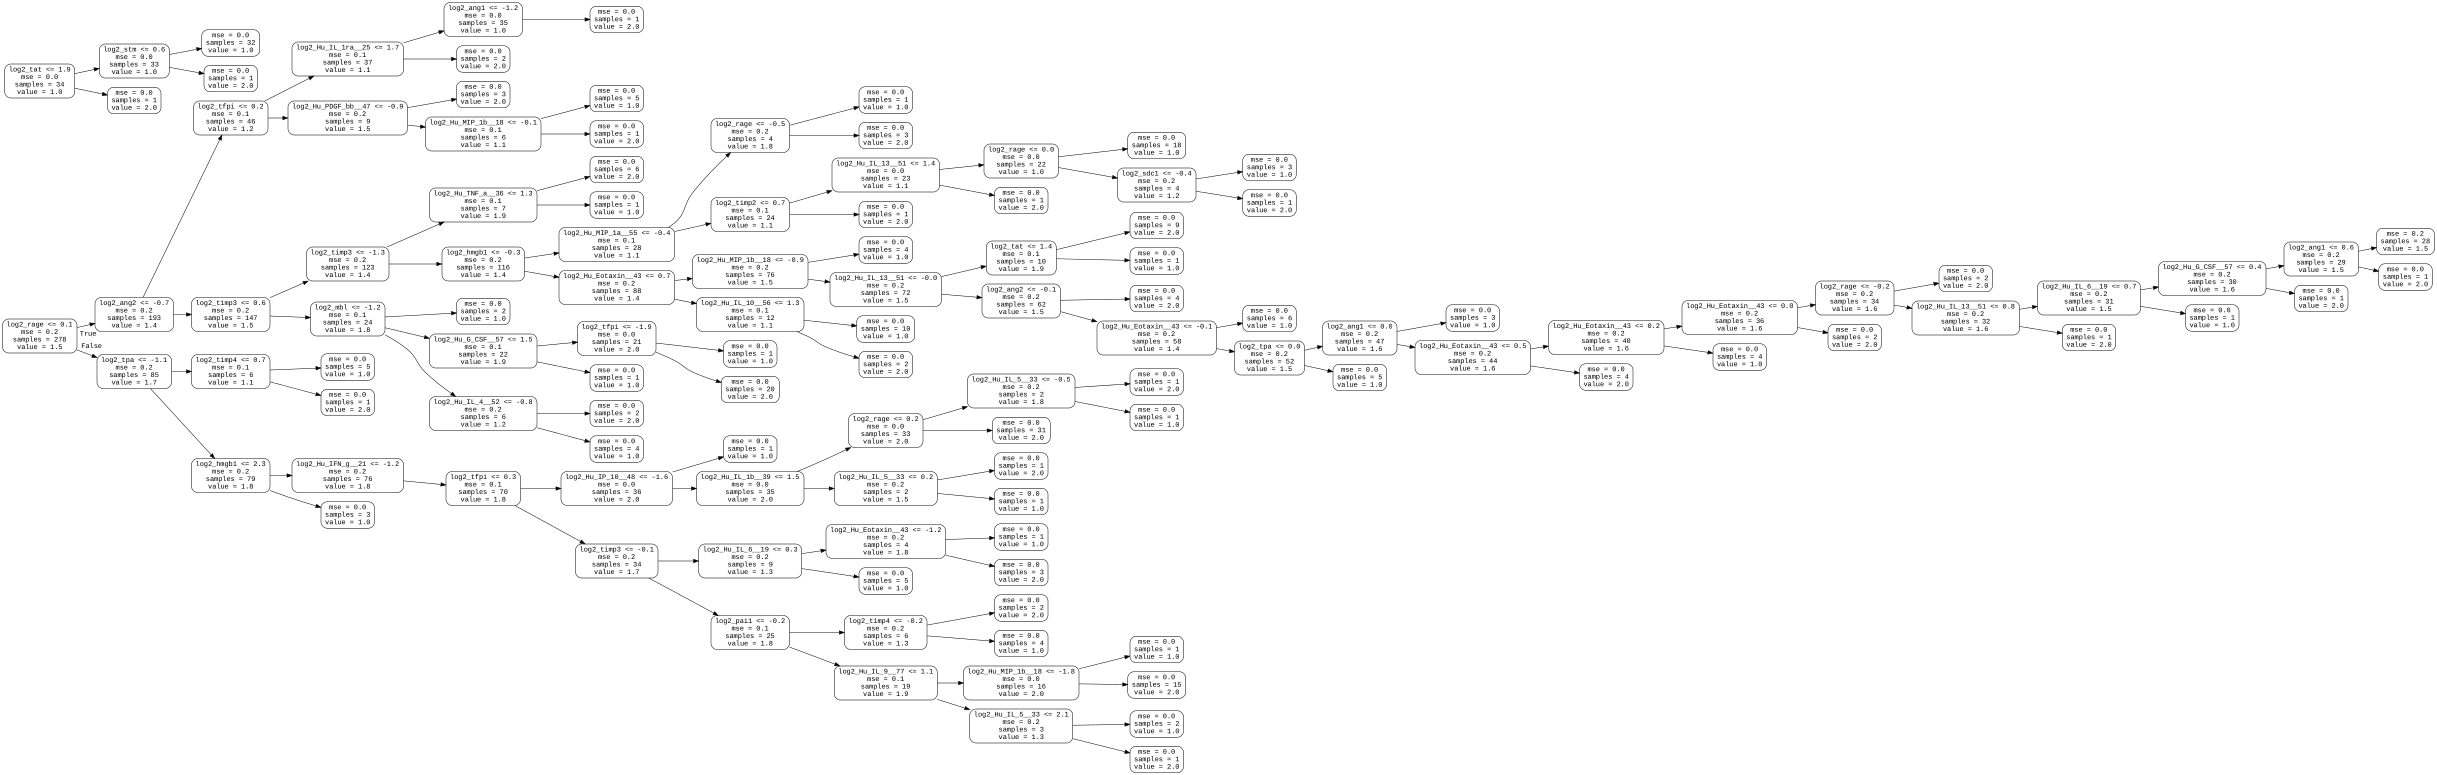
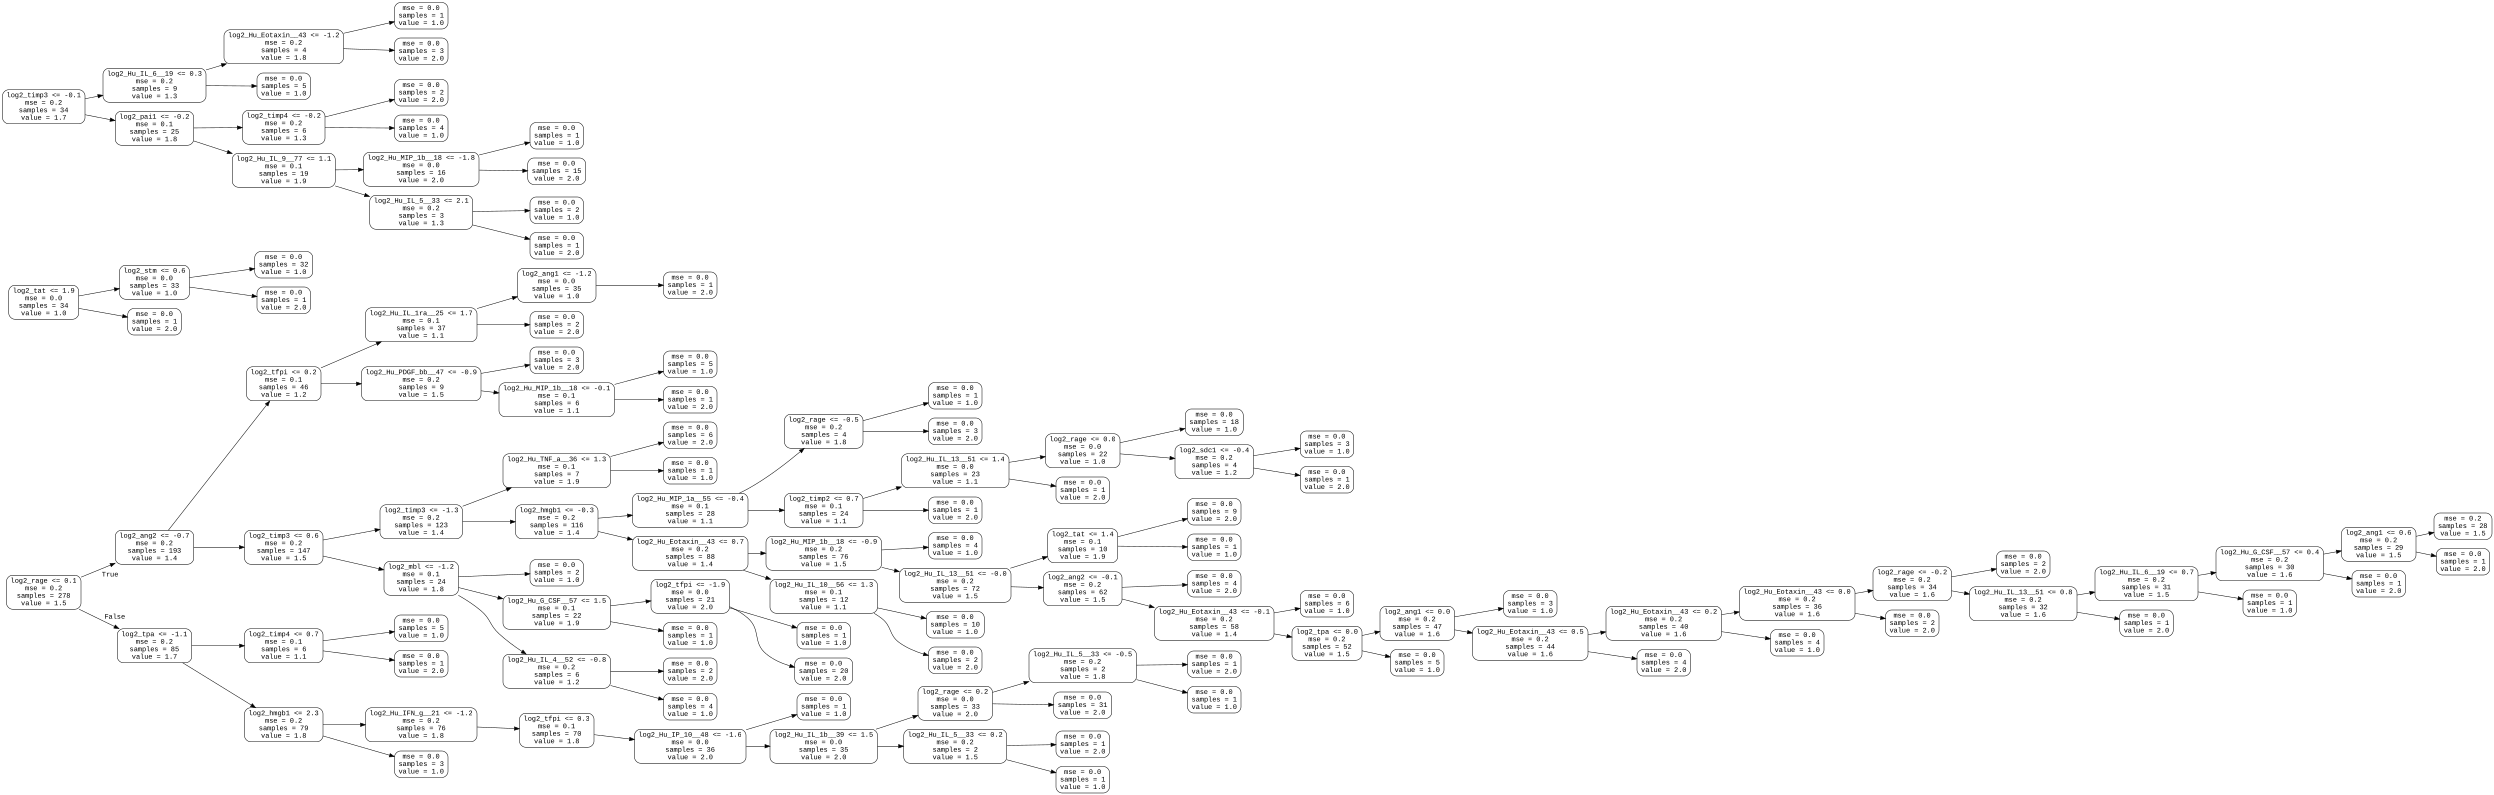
edge "log2_tfpi <= 0.3 mse = 0.1 samples = 70 value = 1.8" -> "log2_timp3 <= -0.1 mse = 0.2 samples = 34 value = 1.7": removed
